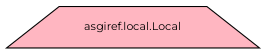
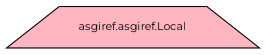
node "asgiref.local.Local": label "asgiref.local.Local" -> "asgiref.asgiref.Local"
